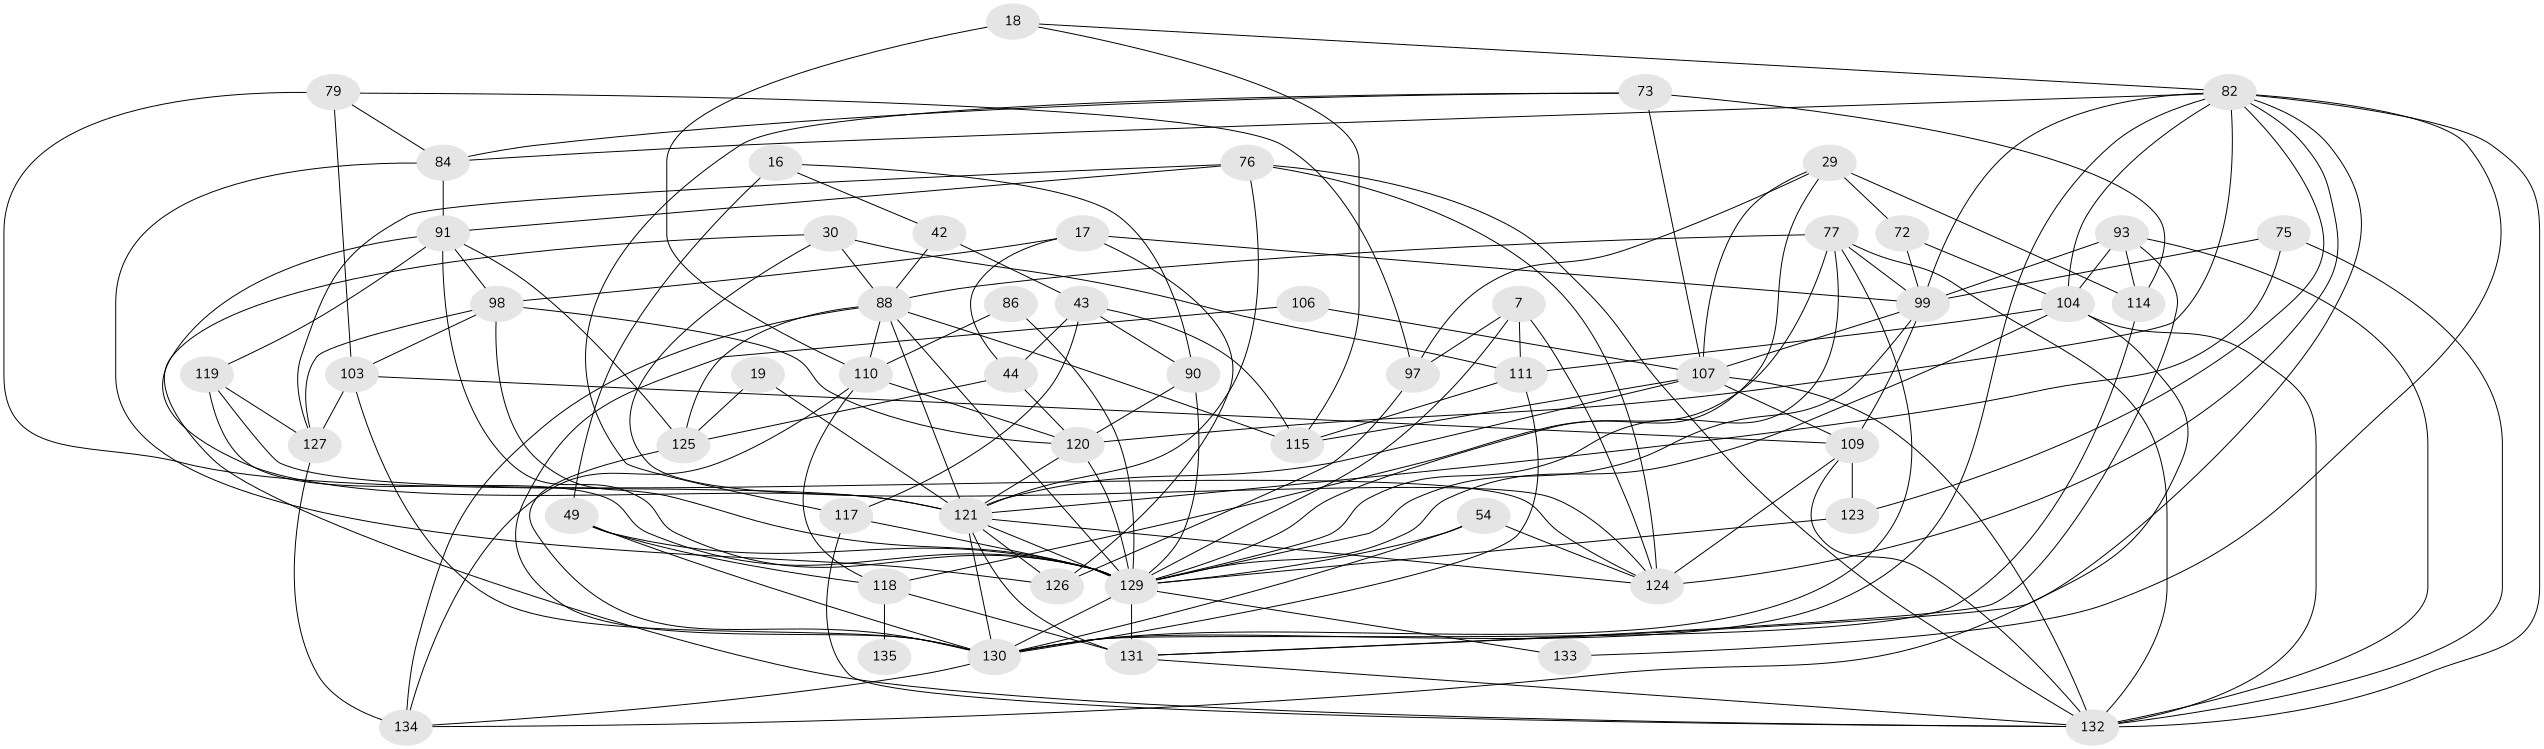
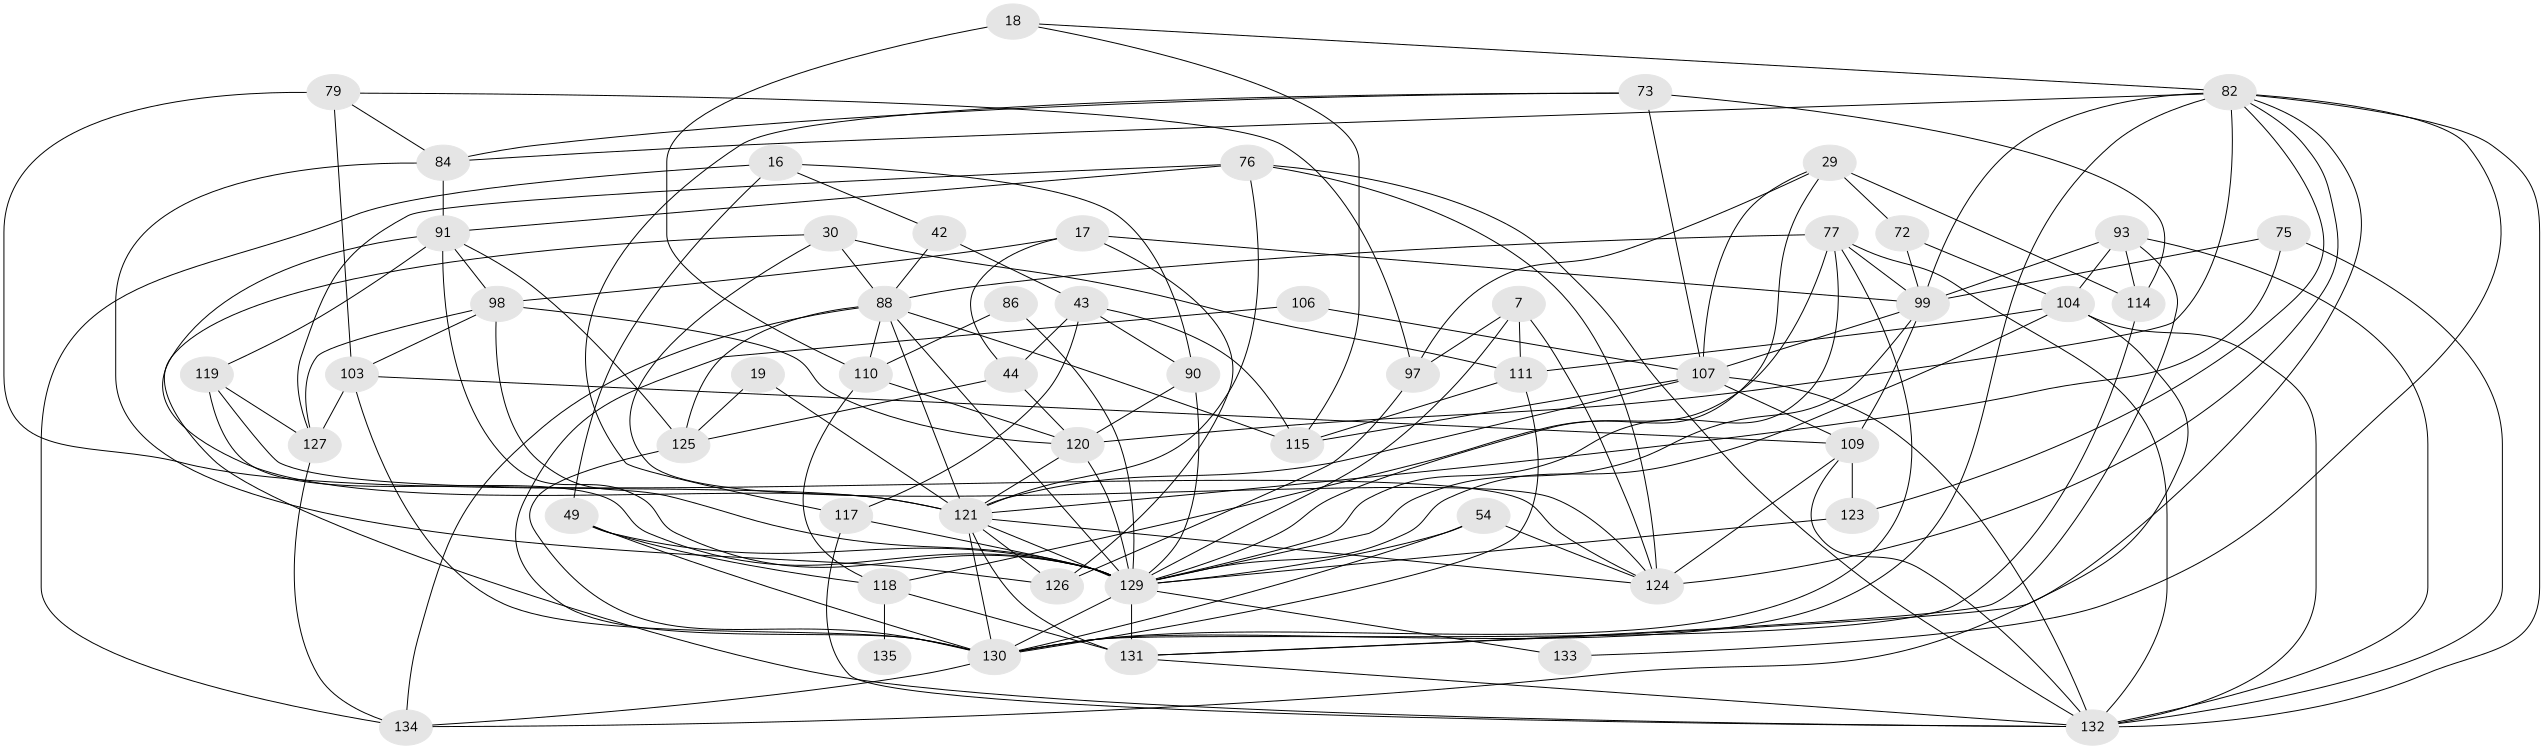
edge "82" -- "104": removed
edge "110" -- "134": now "16" -- "134"
